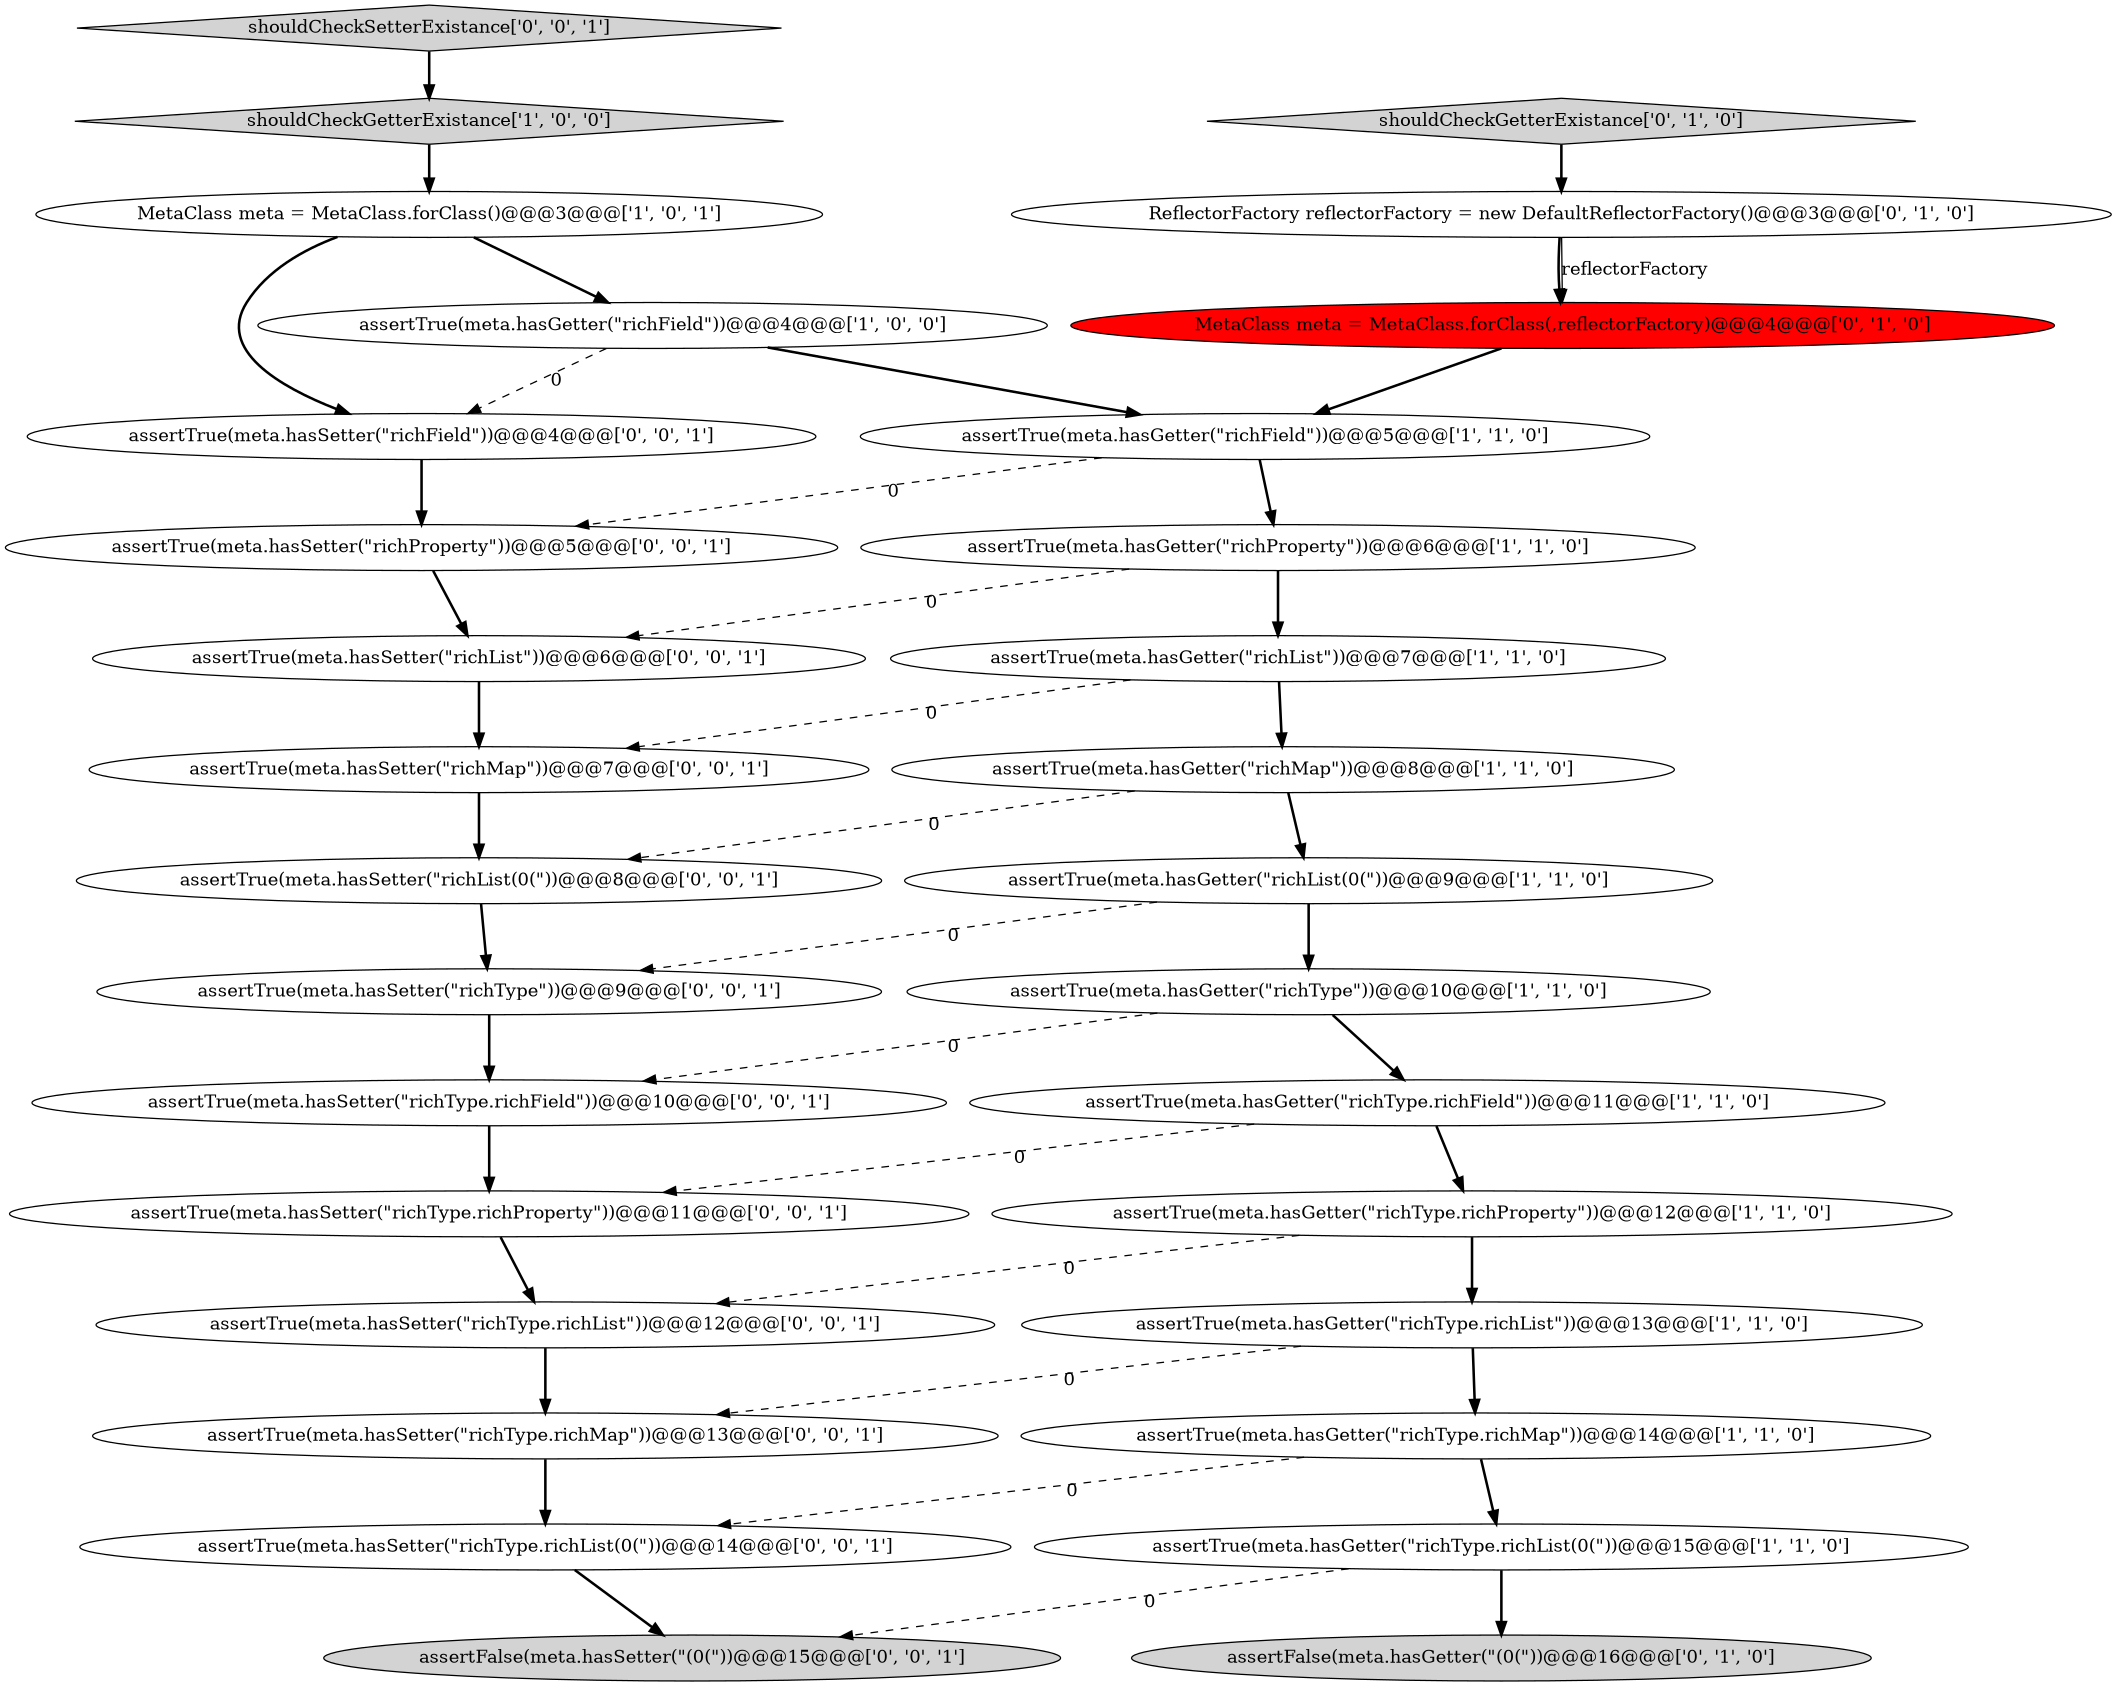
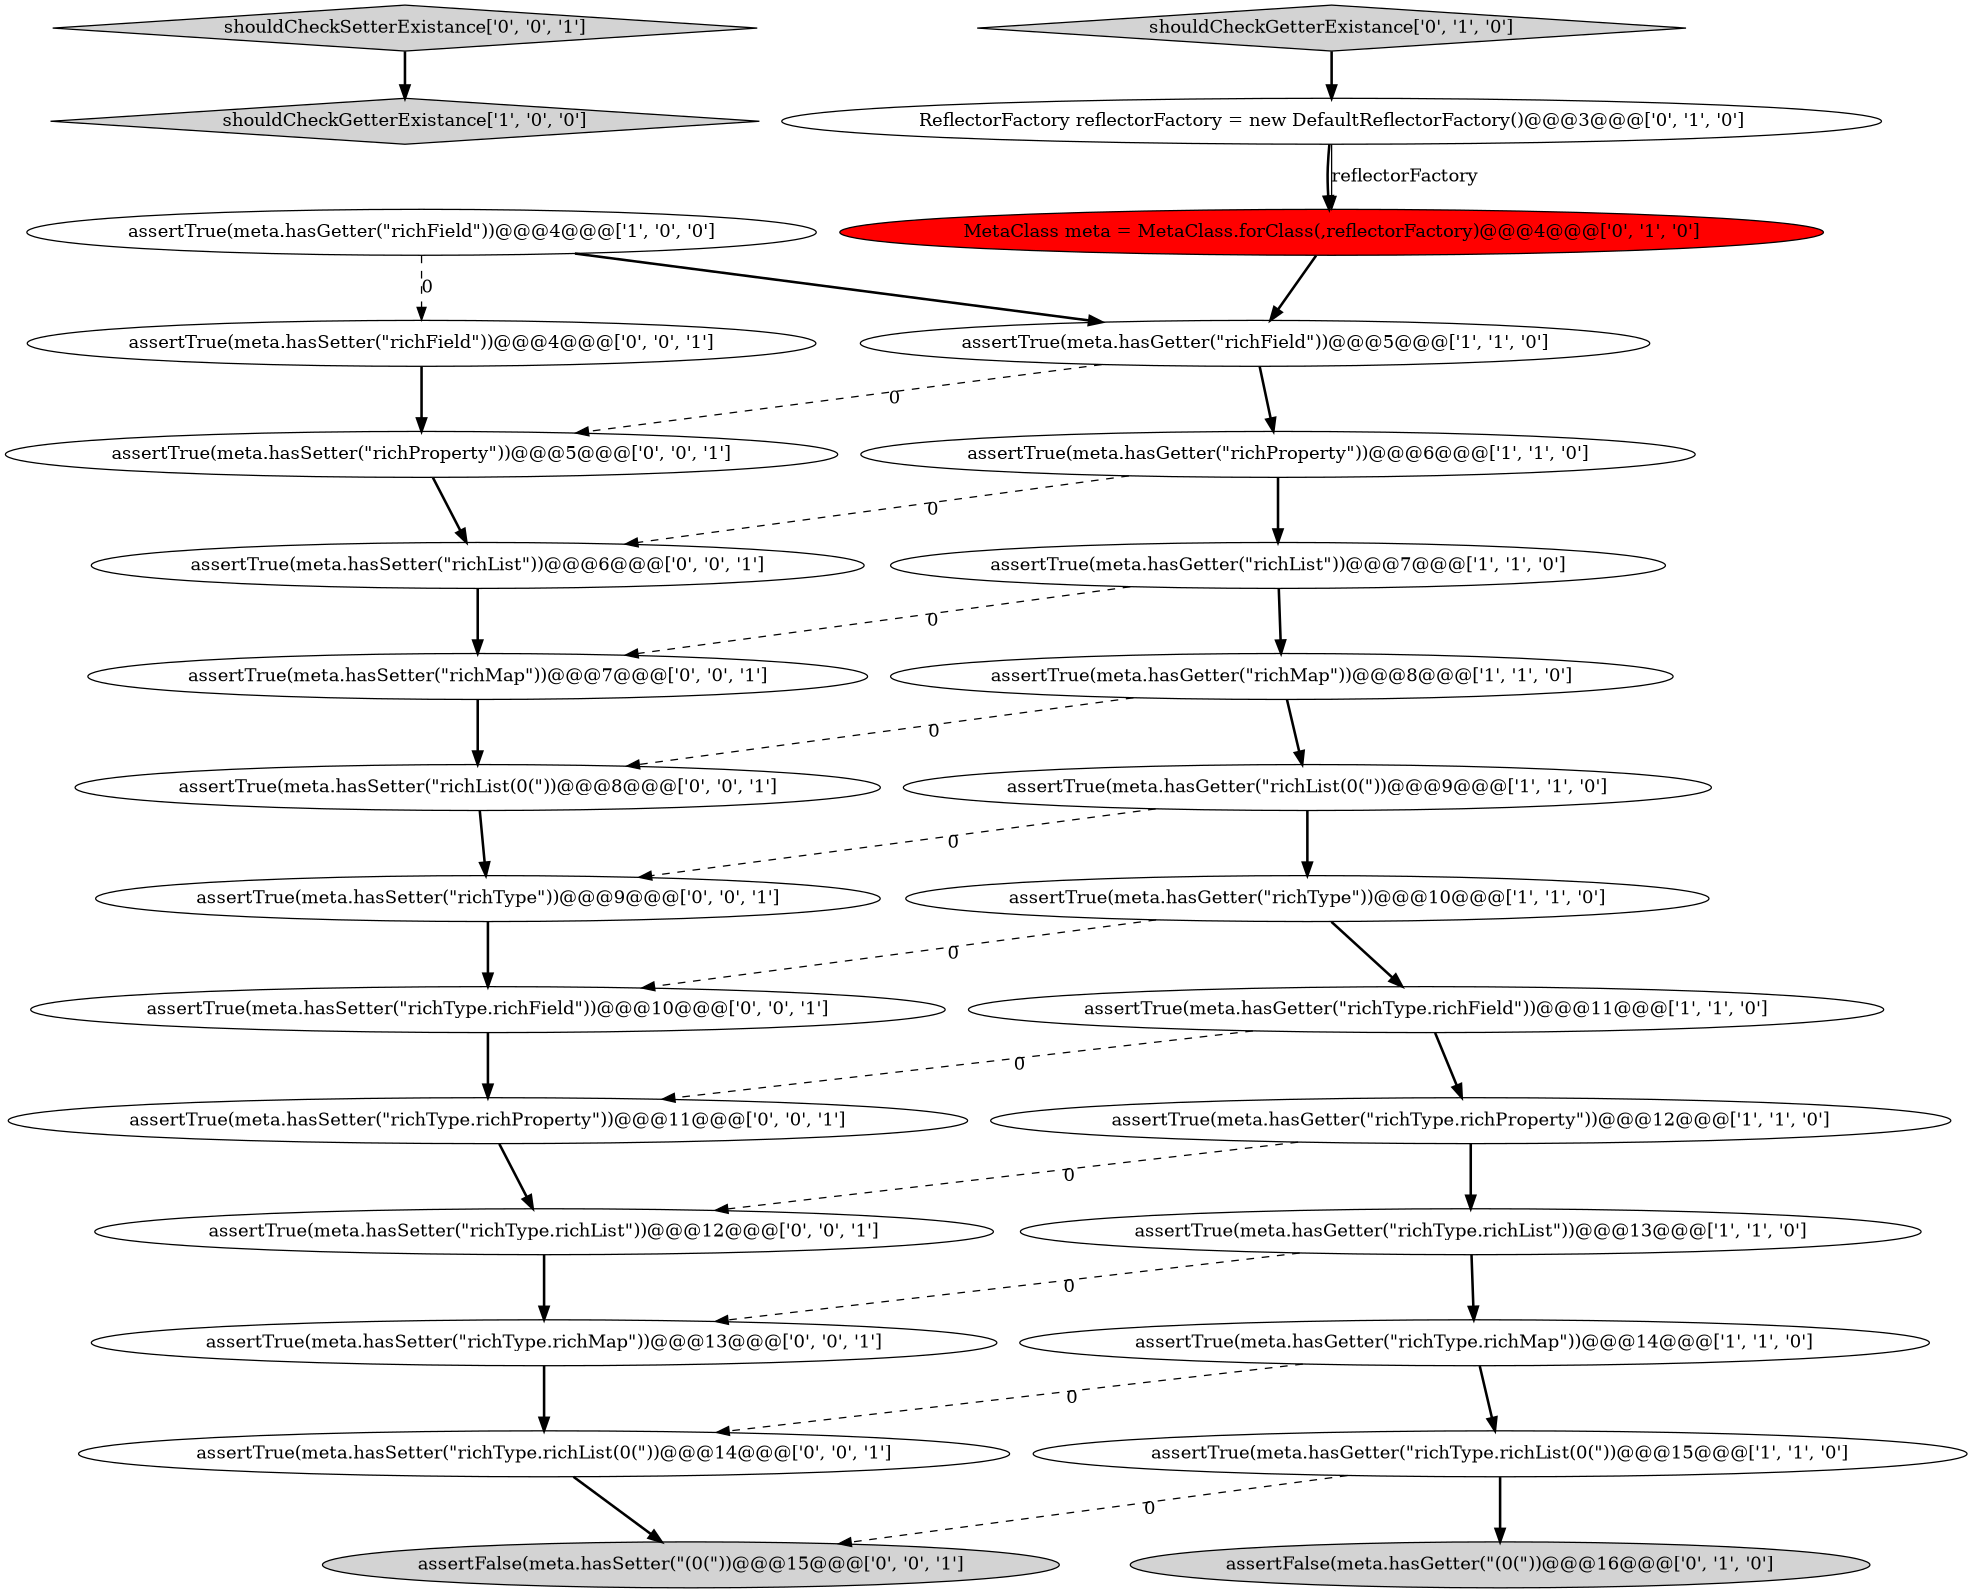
node "MetaClass meta = MetaClass.forClass()@@@3@@@['1', '0', '1']": removed
